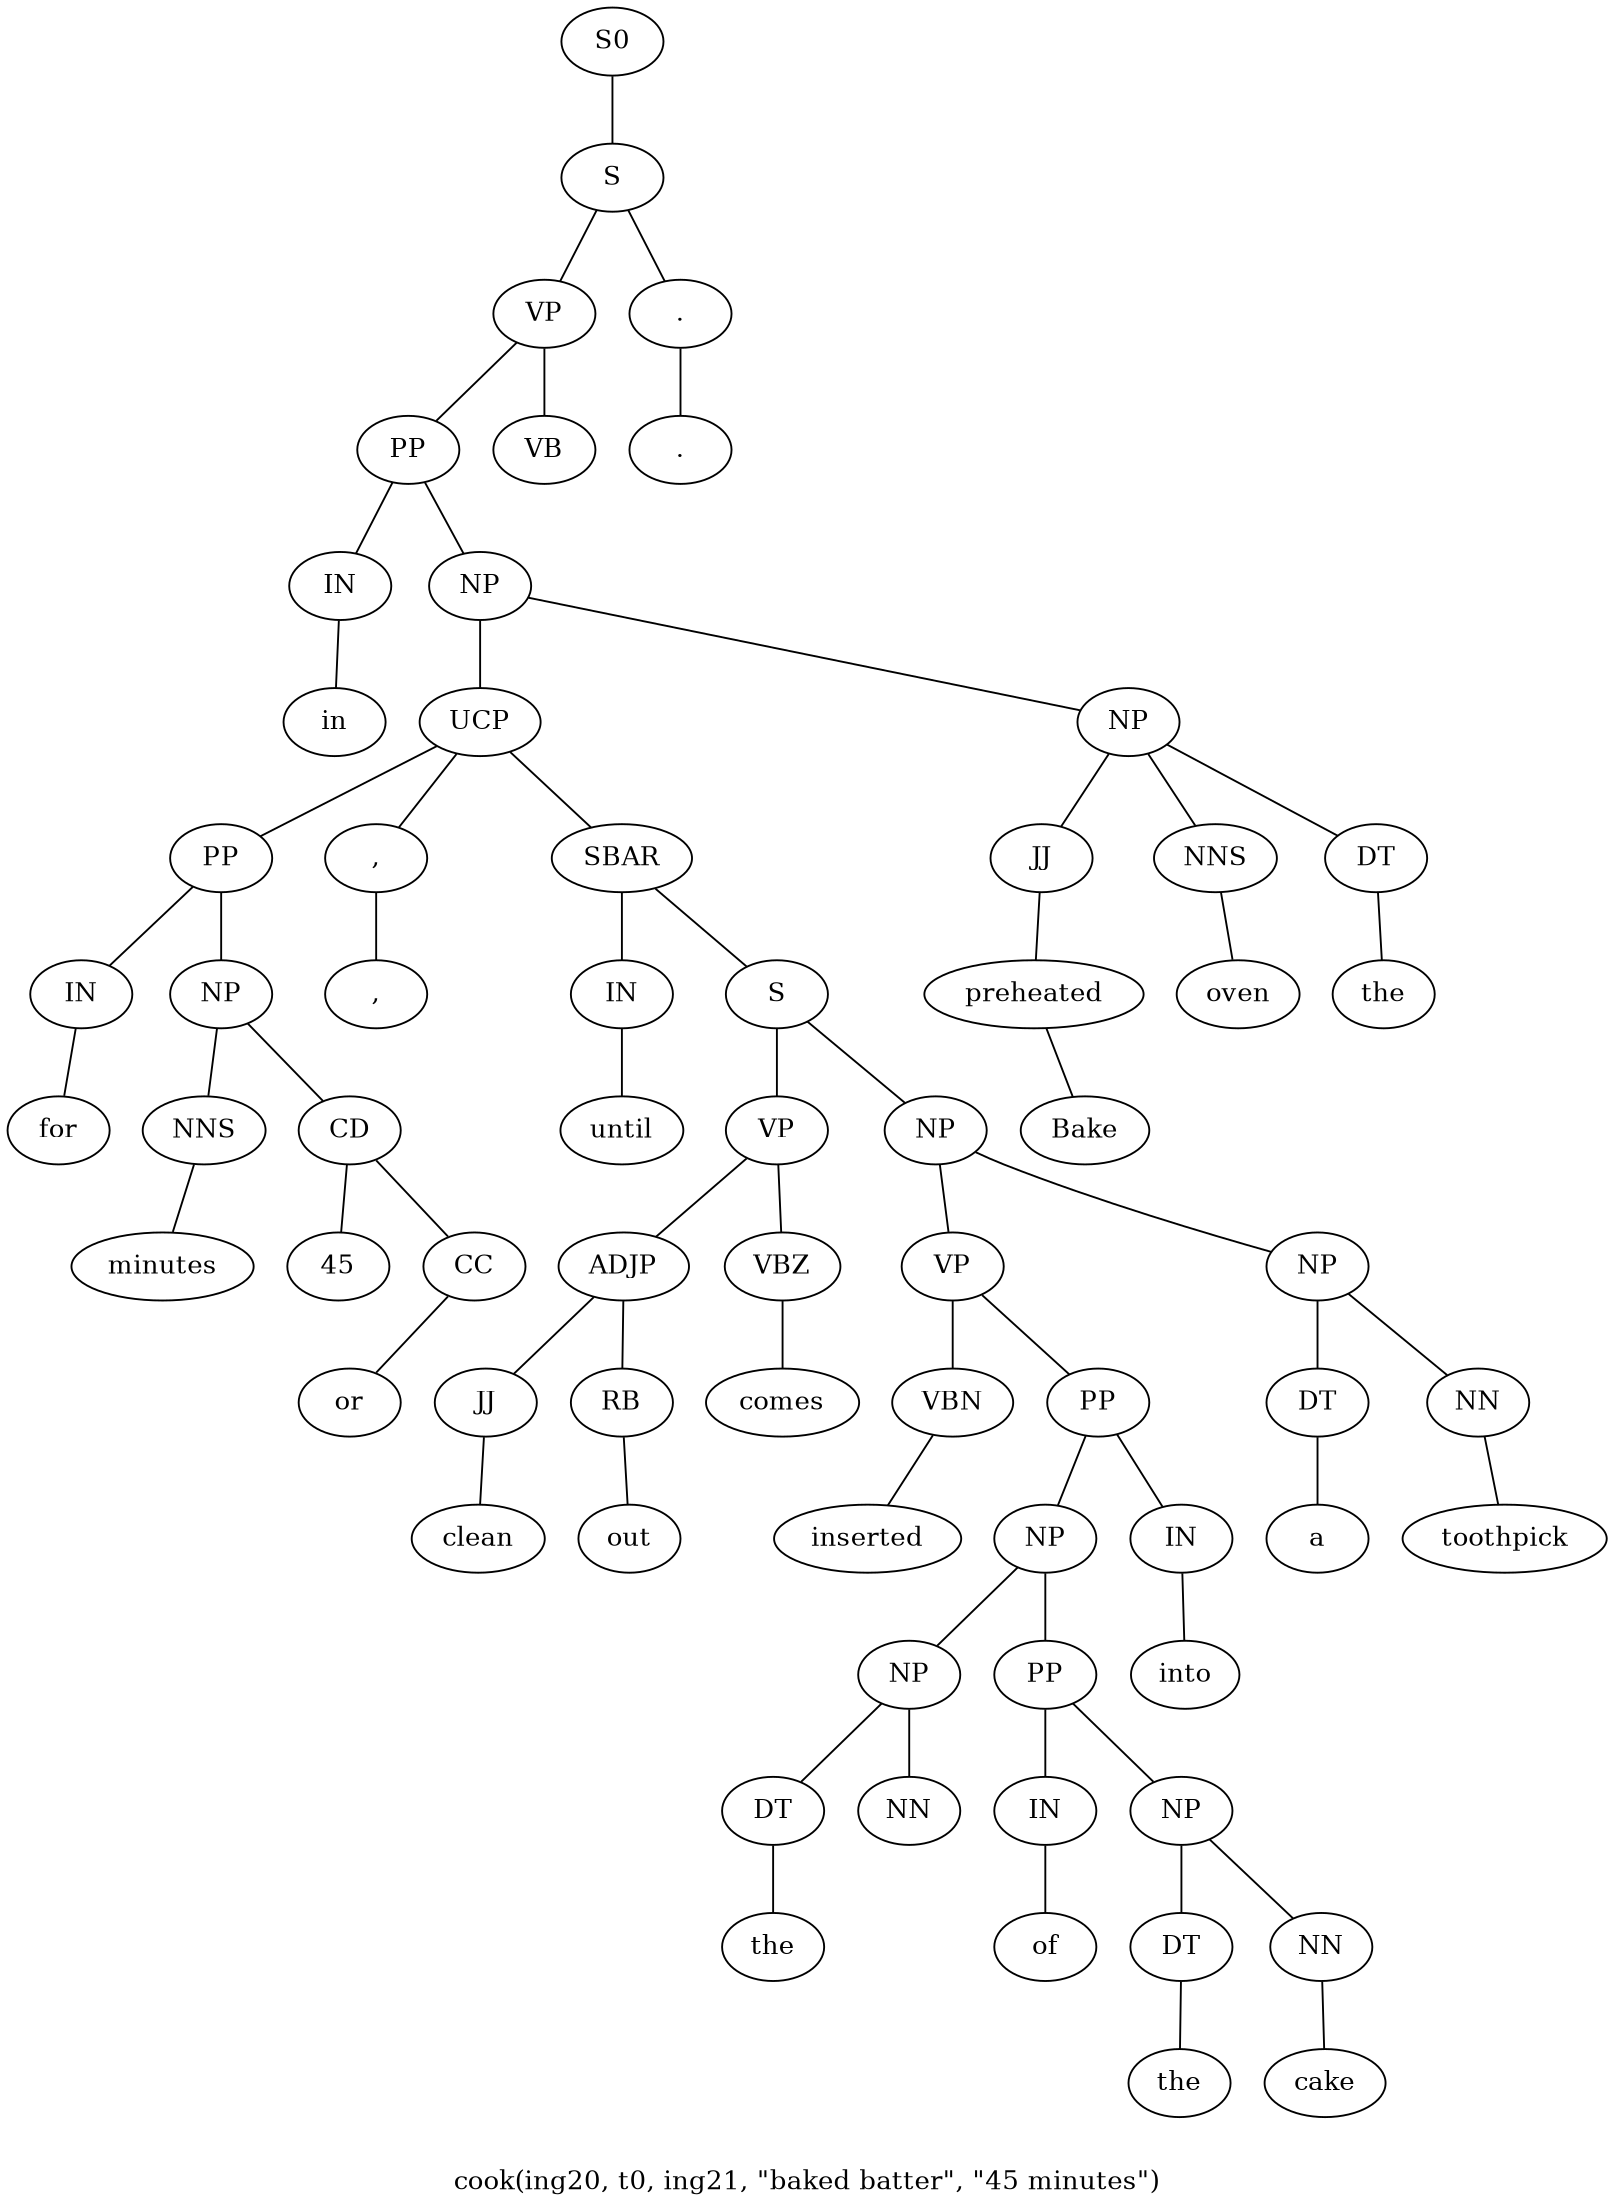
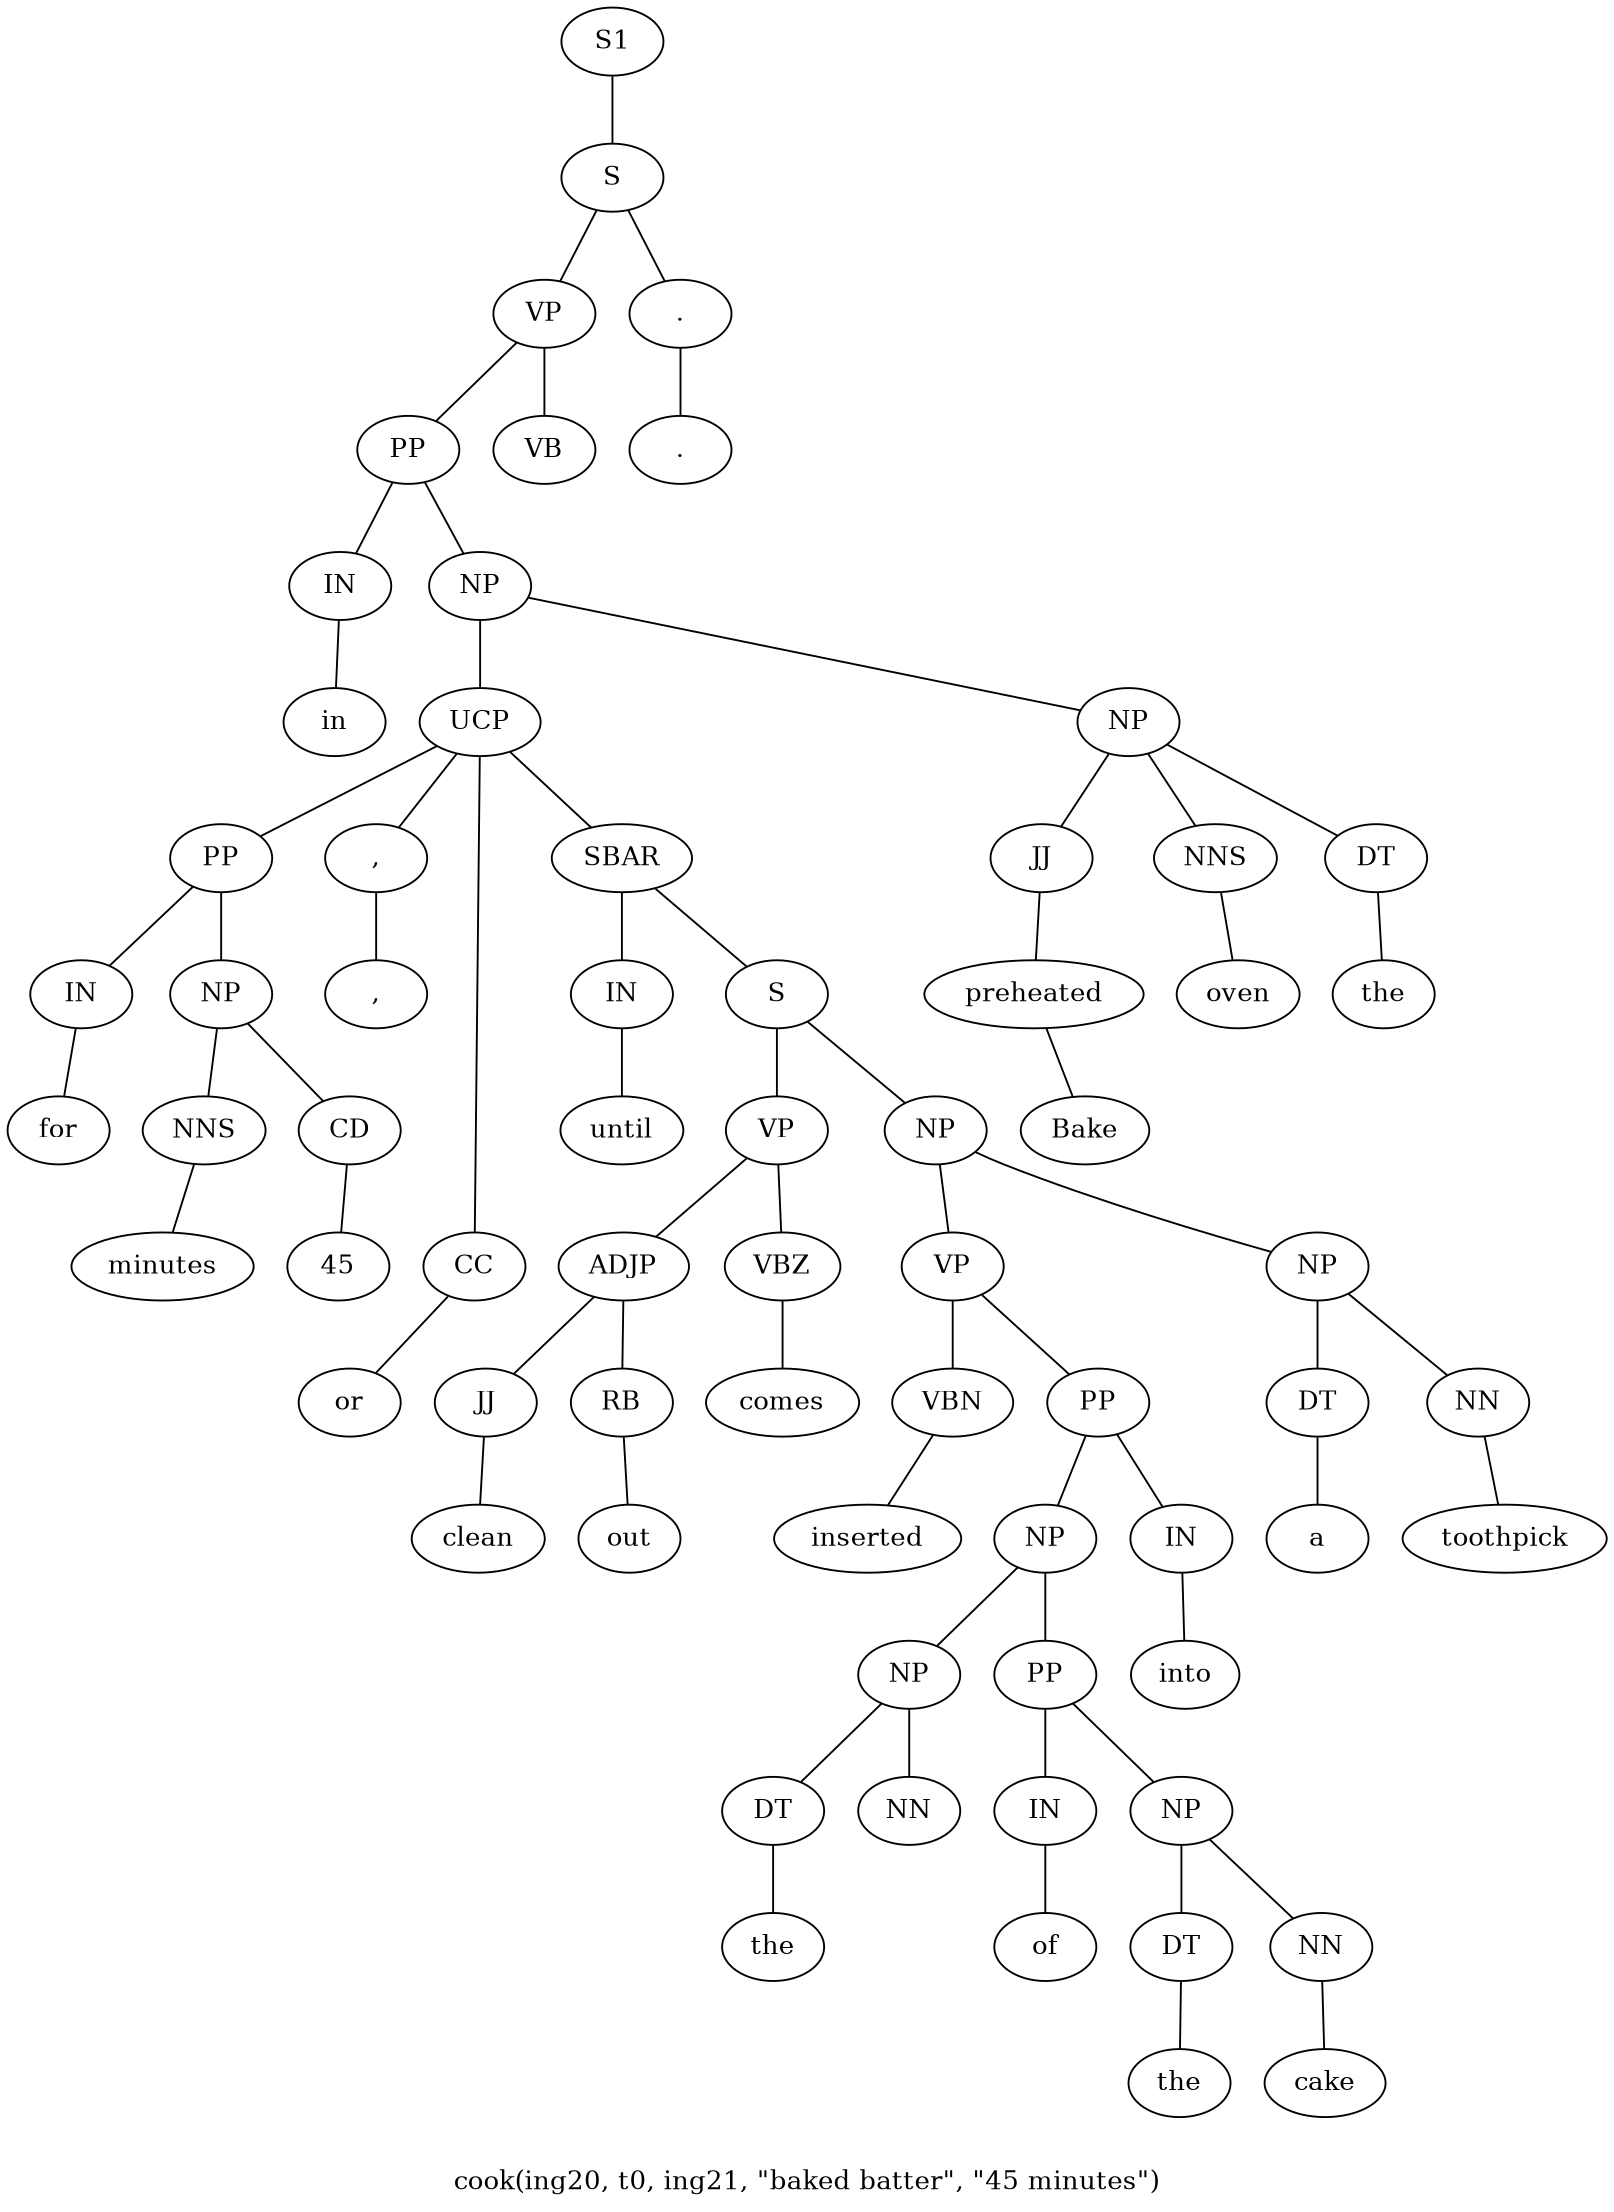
node "S0": label "S0" -> "S1"
edge "CD" -- "CC": now "UCP" -- "CC"
